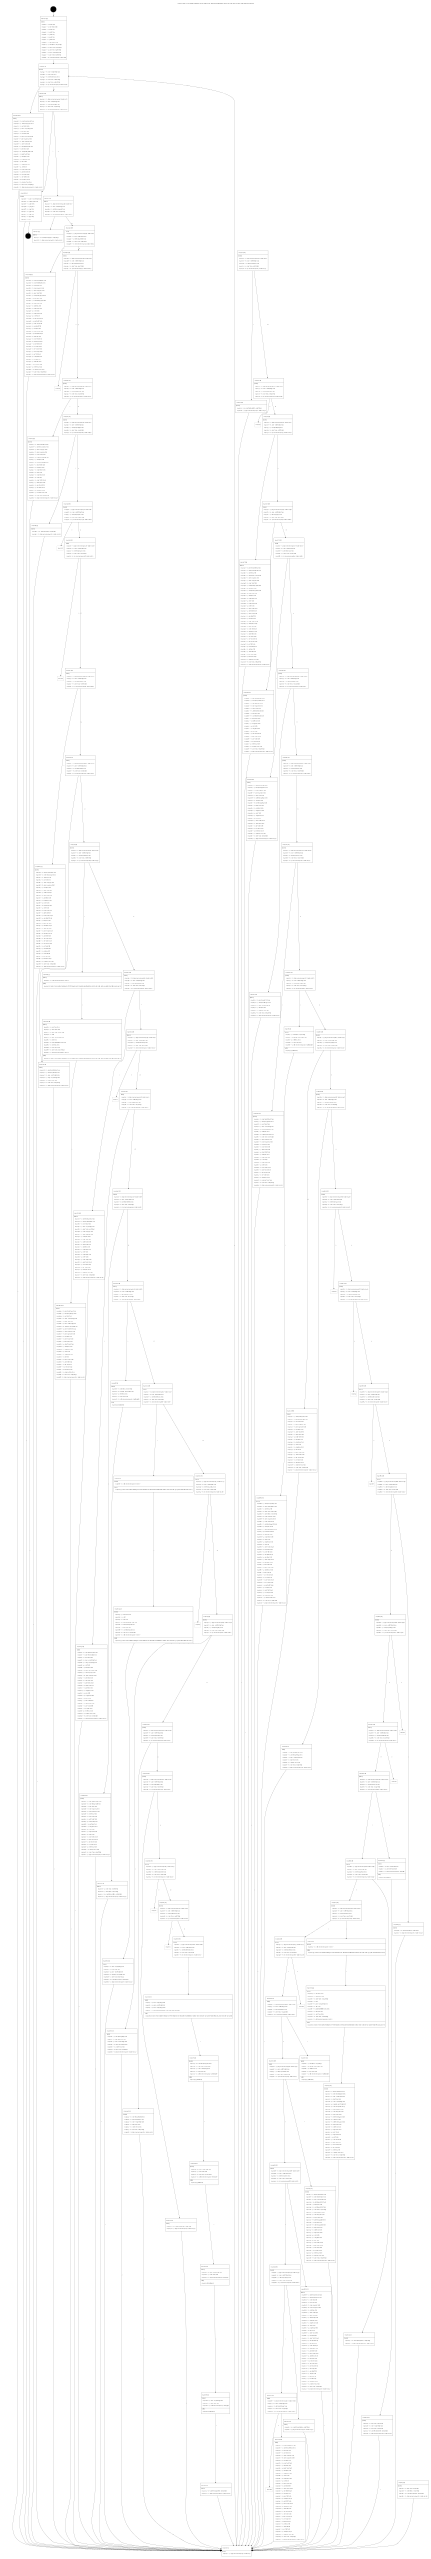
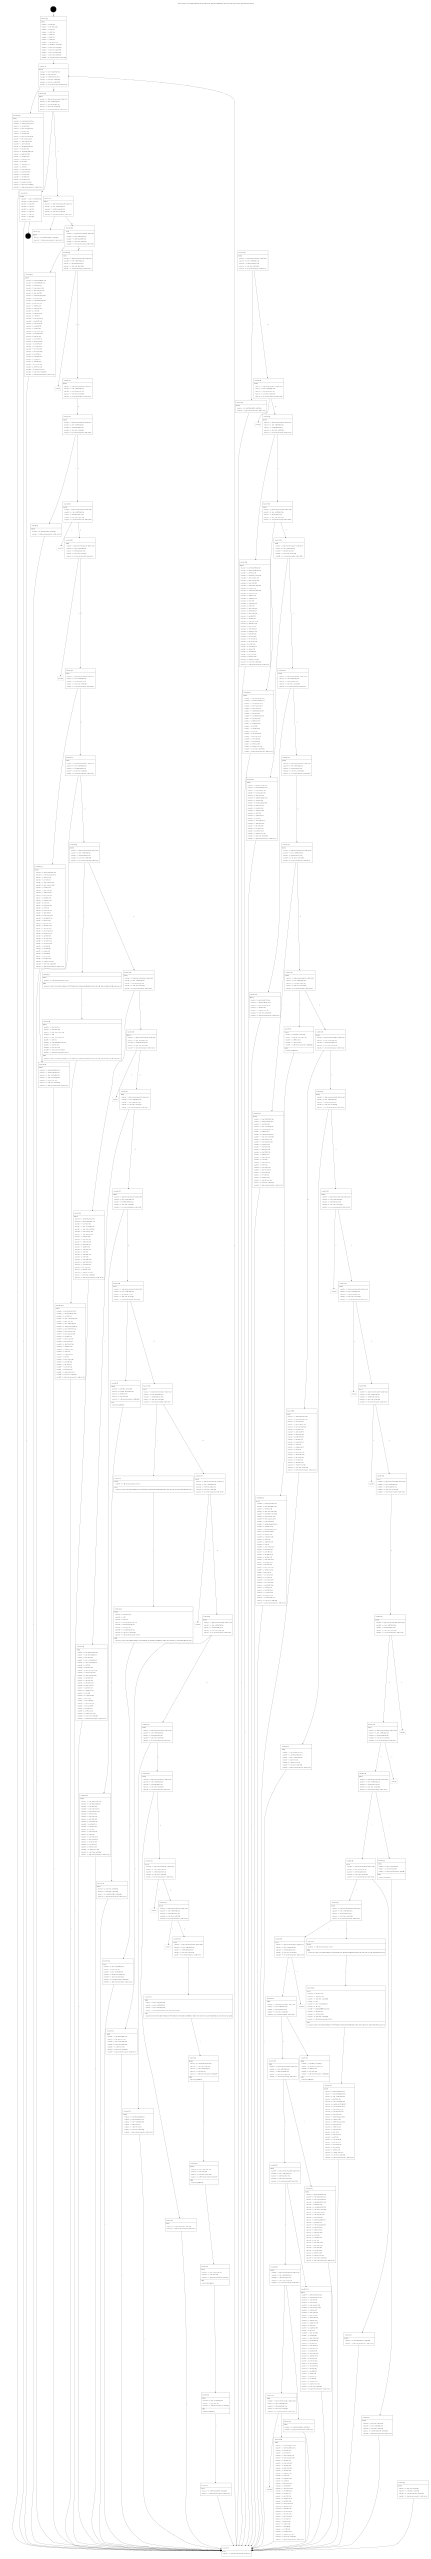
node "0x401e13 [91]": removed
node "0x401ed9 [15]": removed
